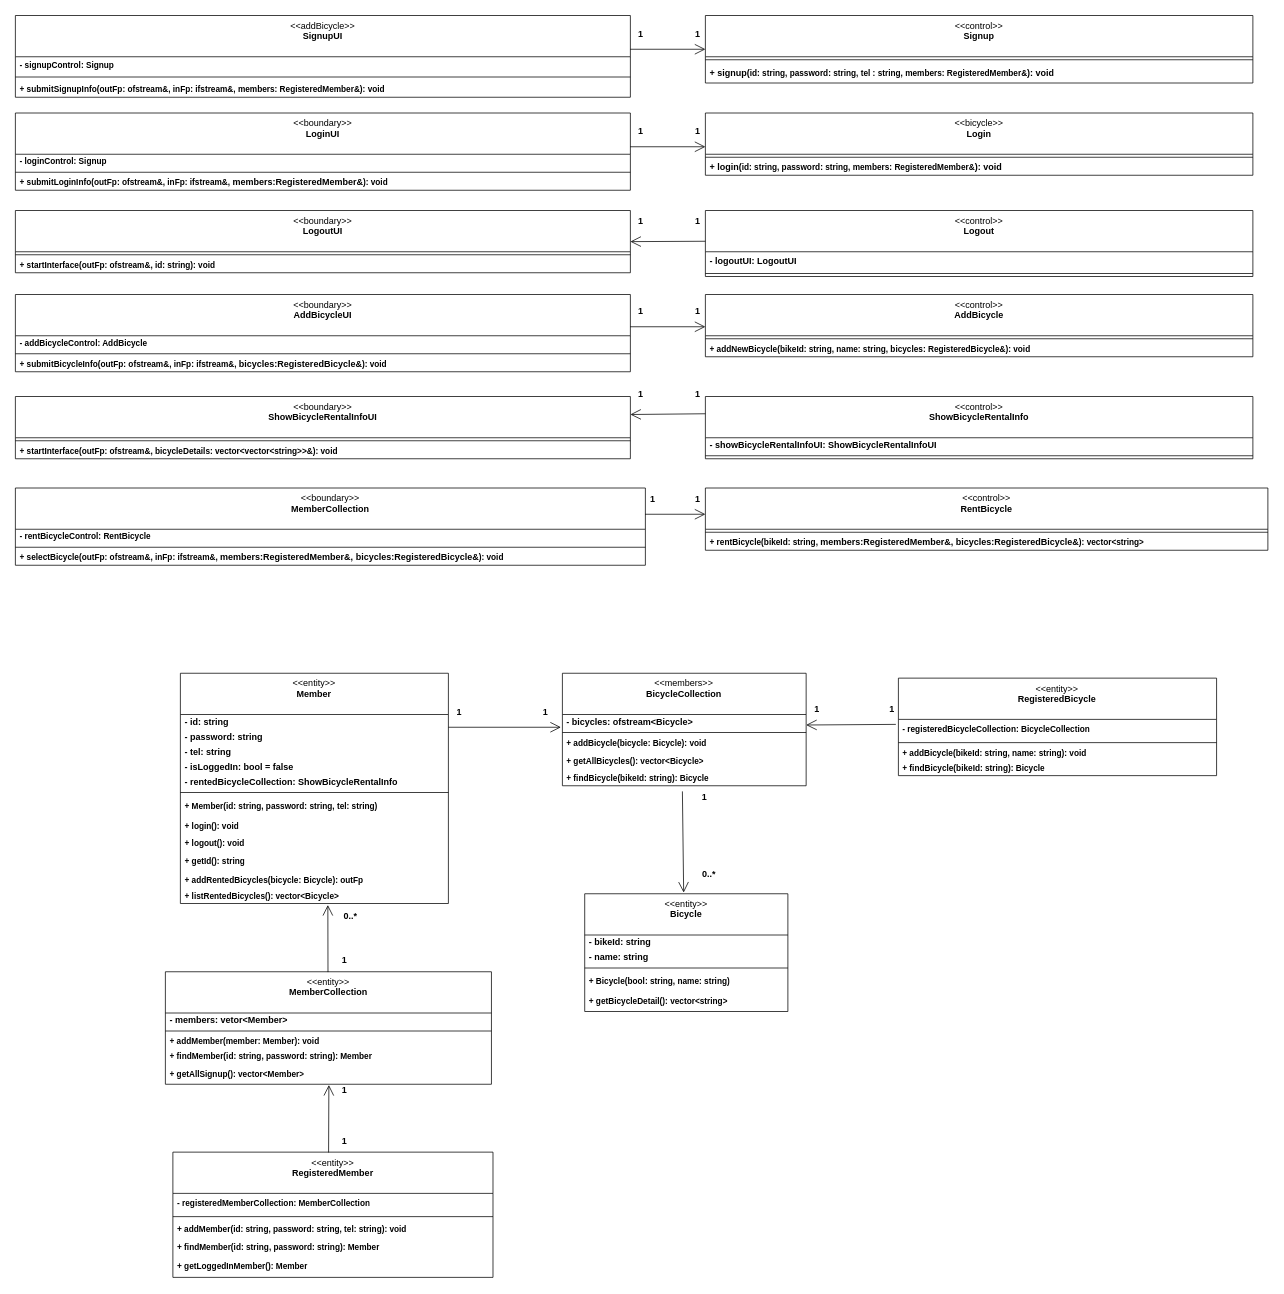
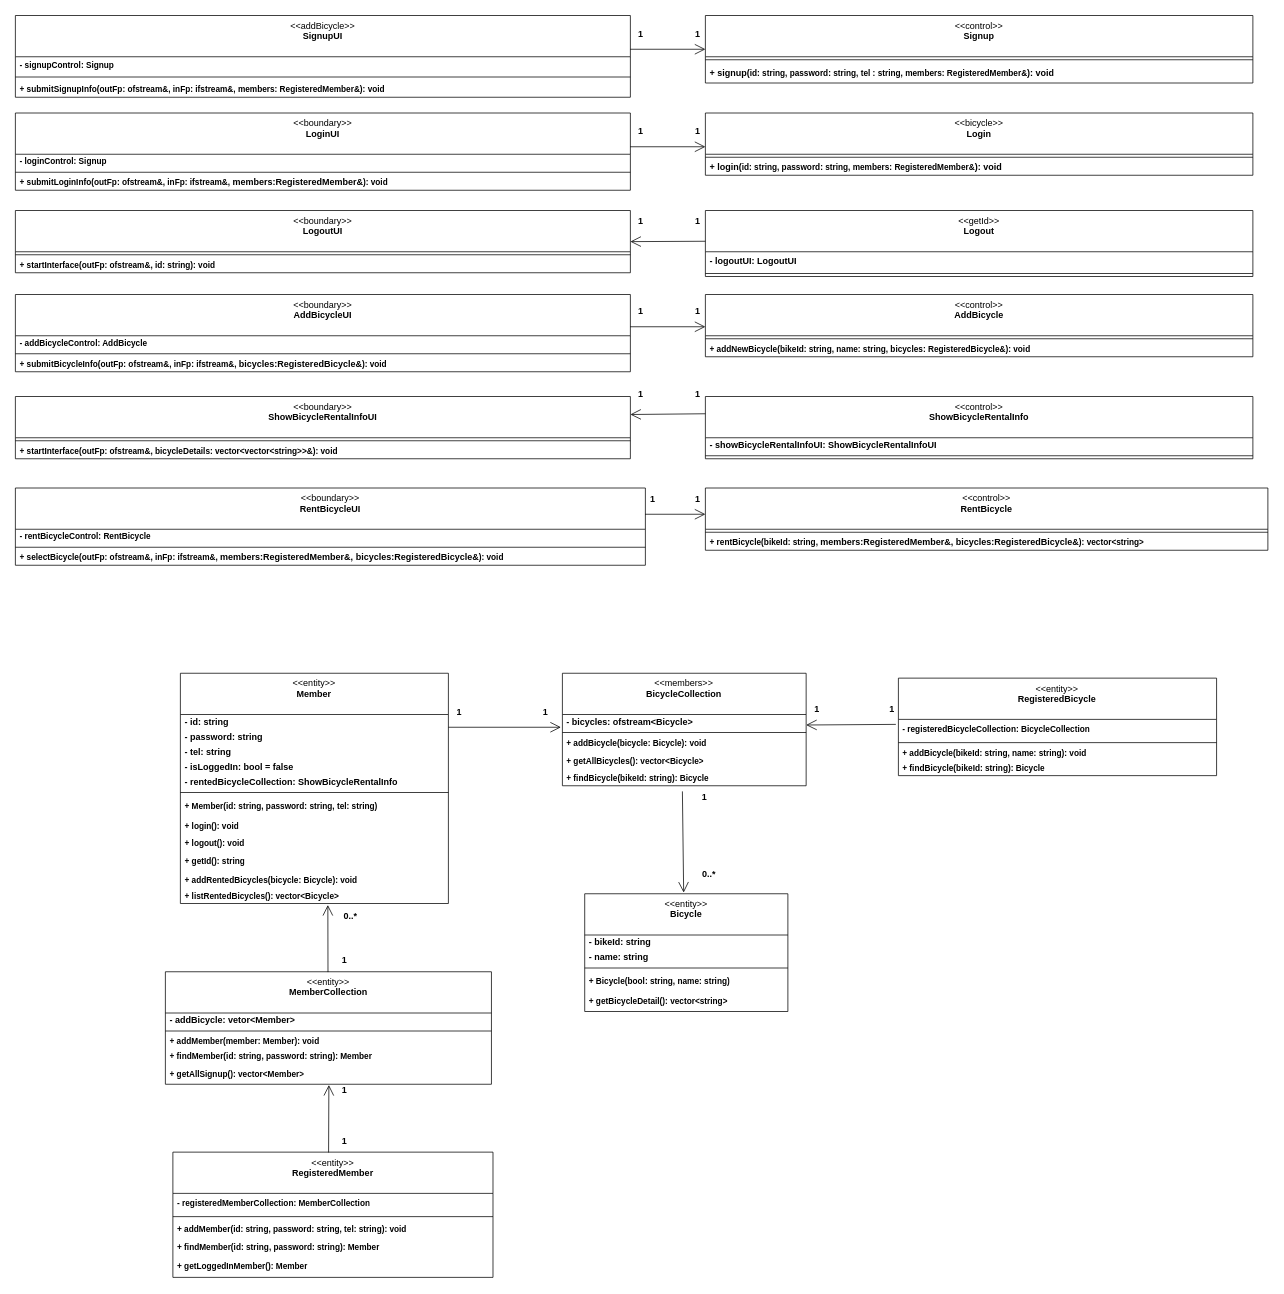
node "<<control>> Logout": label "<<control>> Logout" -> "<<getId>> Logout"
node "<<boundary>> MemberCollection": label "<<boundary>> MemberCollection" -> "<<boundary>> RentBicycleUI"
node "+ addRentedBicycles(bicycle: Bicycle): outFp": label "+ addRentedBicycles(bicycle: Bicycle): outFp" -> "+ addRentedBicycles(bicycle: Bicycle): void"
node "- members: vetor<Member>": label "- members: vetor<Member>" -> "- addBicycle: vetor<Member>"
